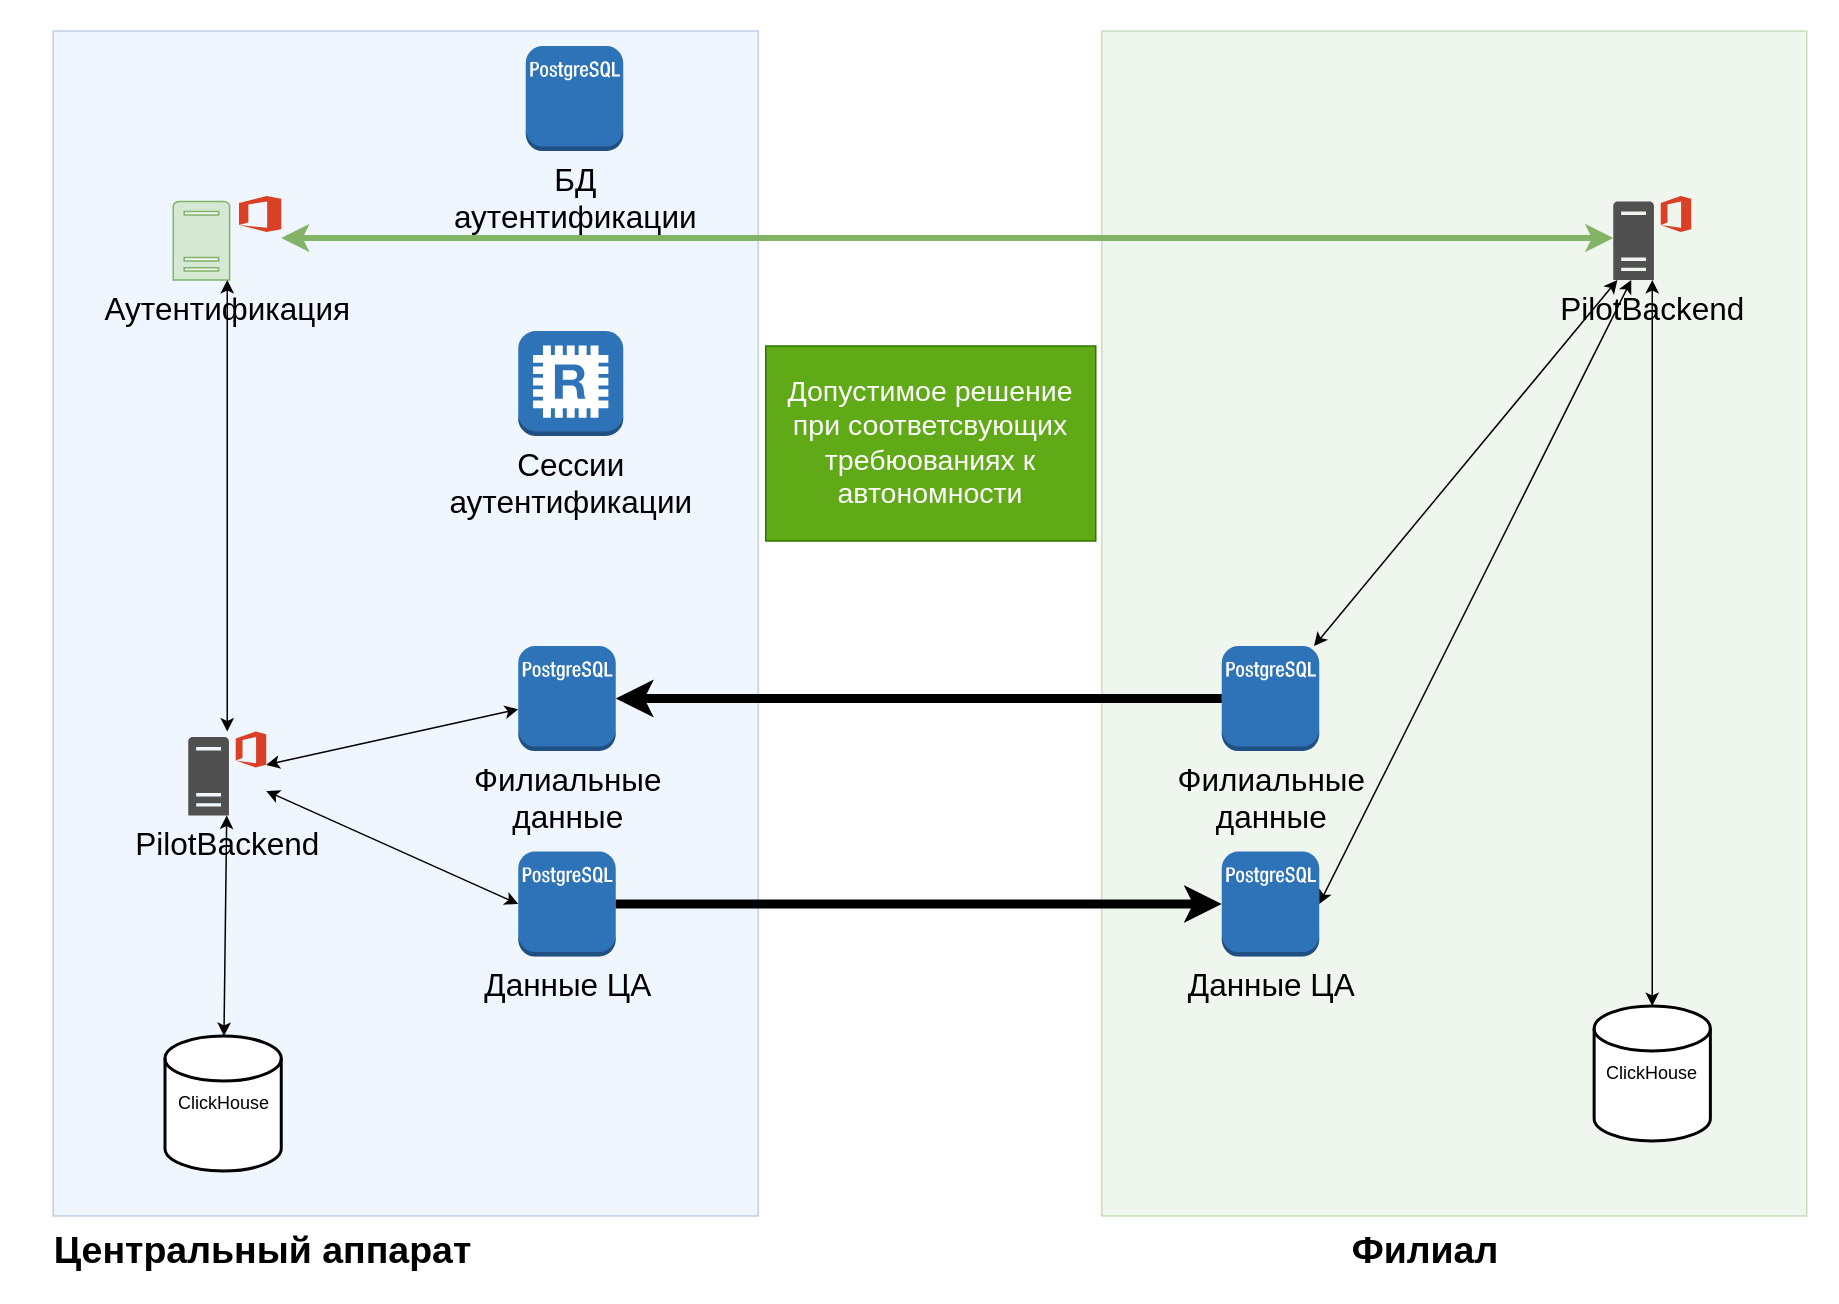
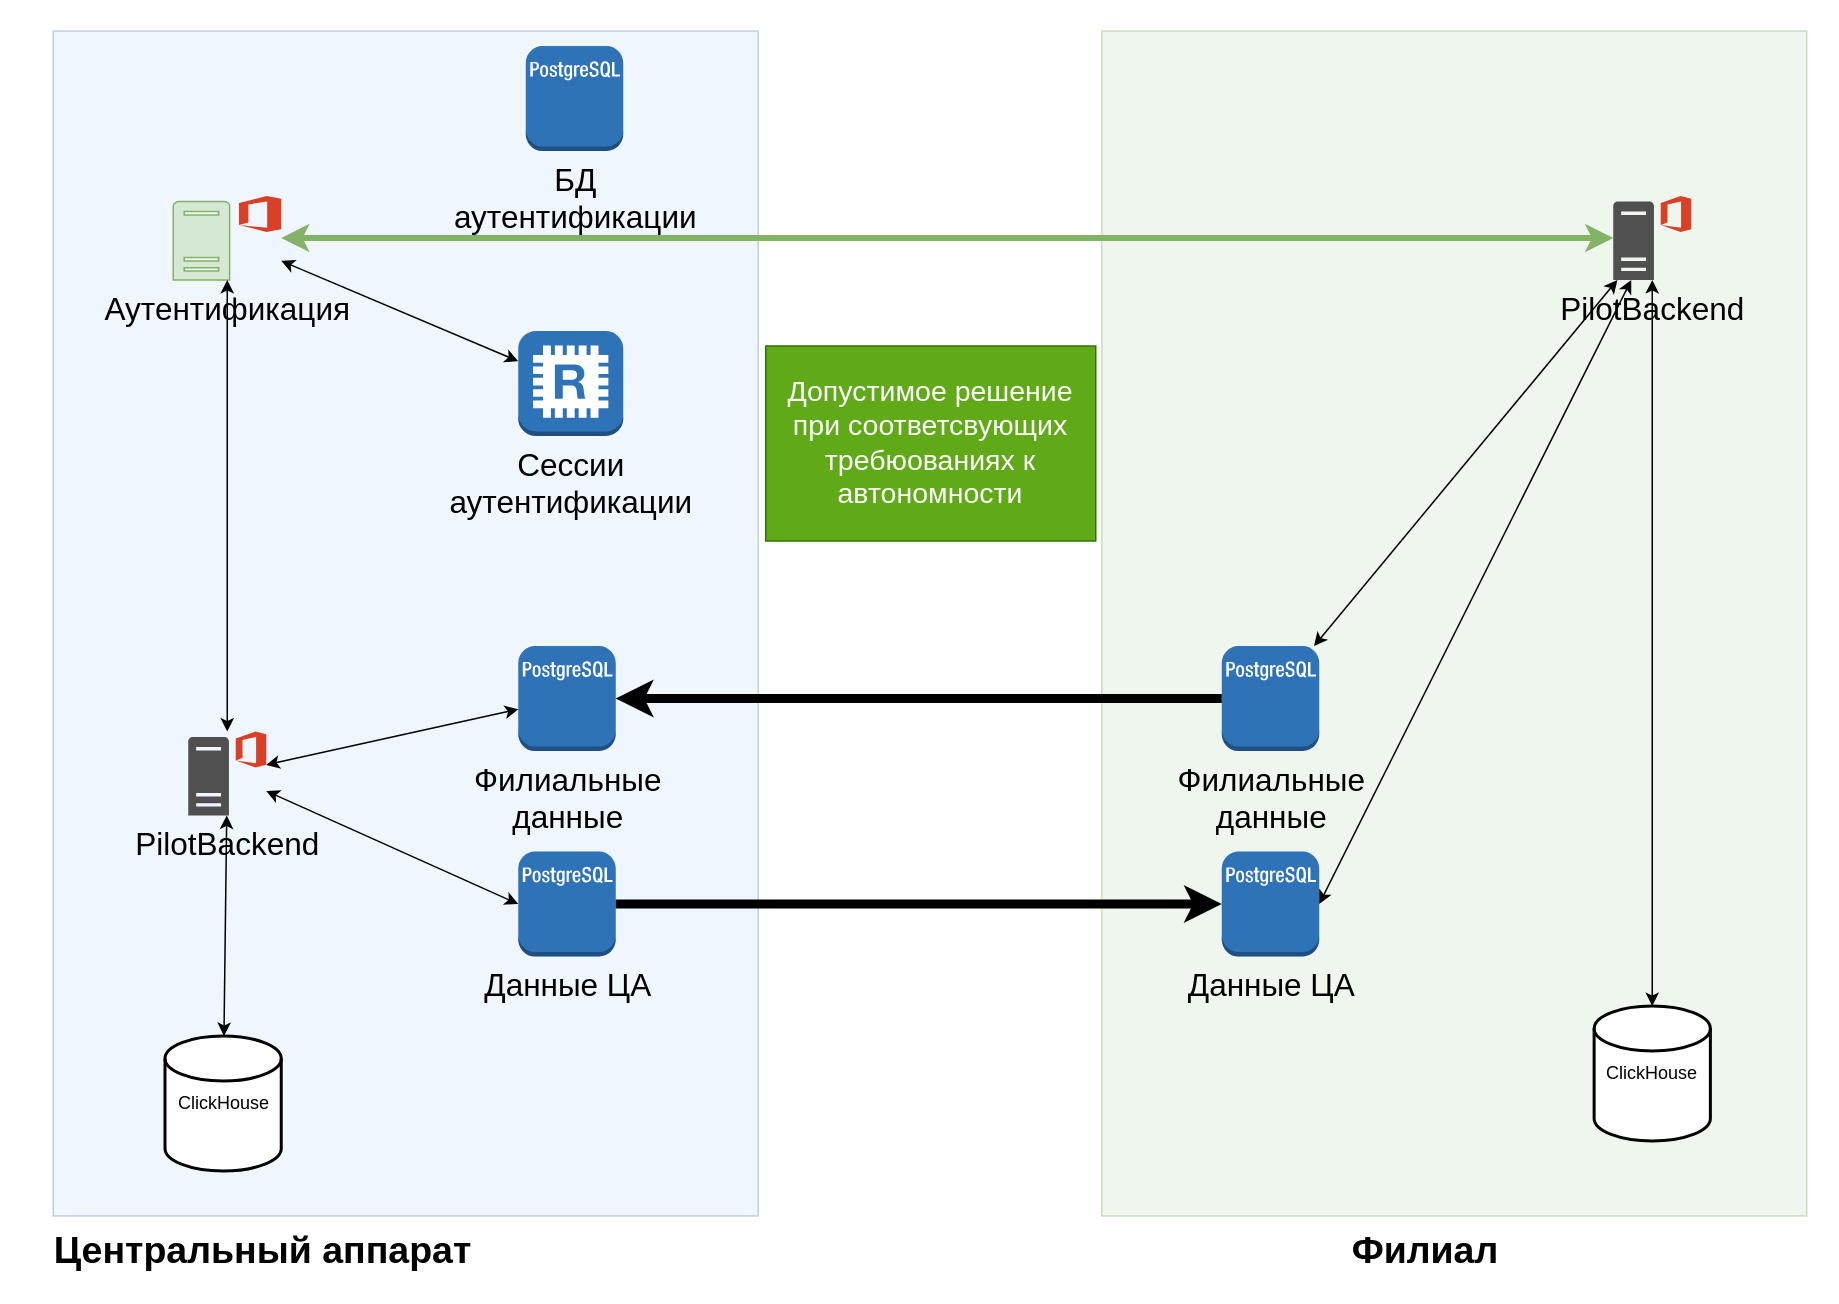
edge "Аутентификация" -- "Сессии аутентификации": added
